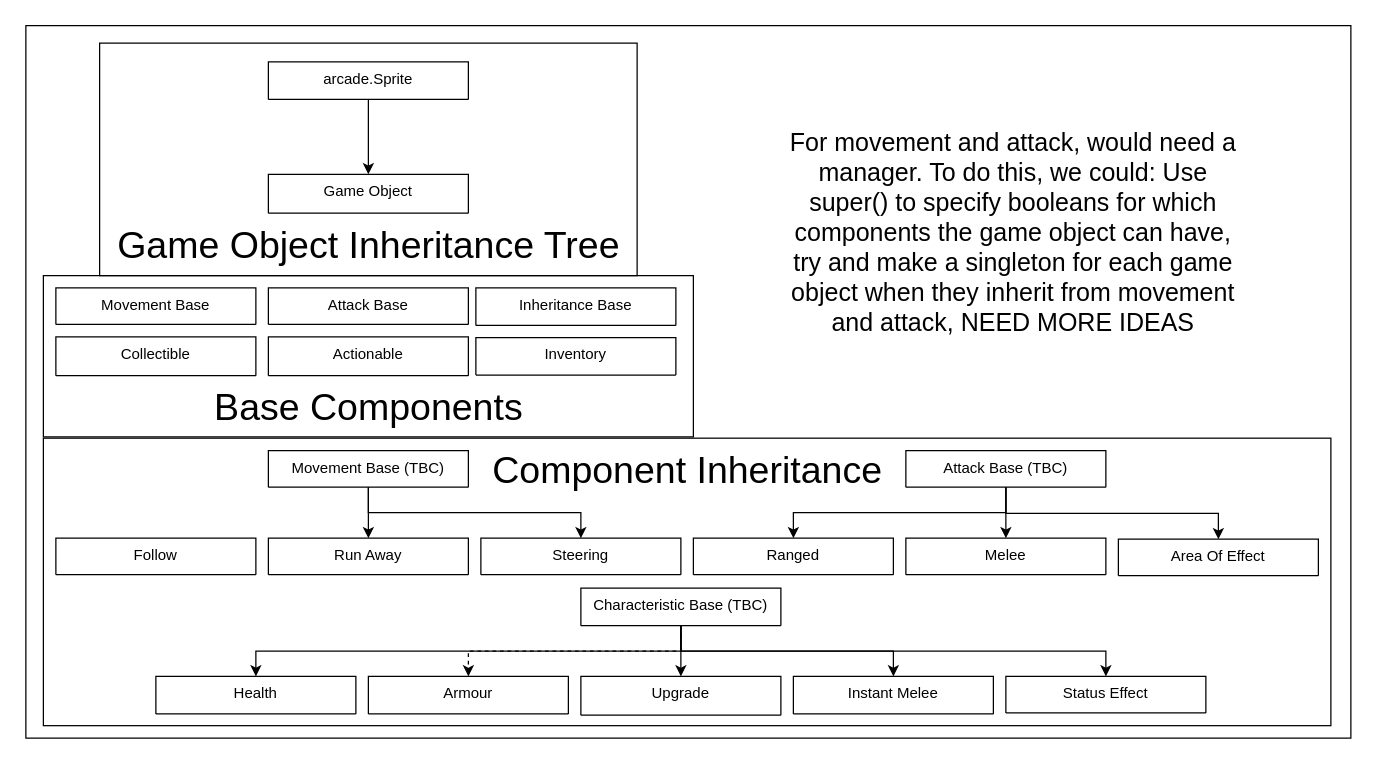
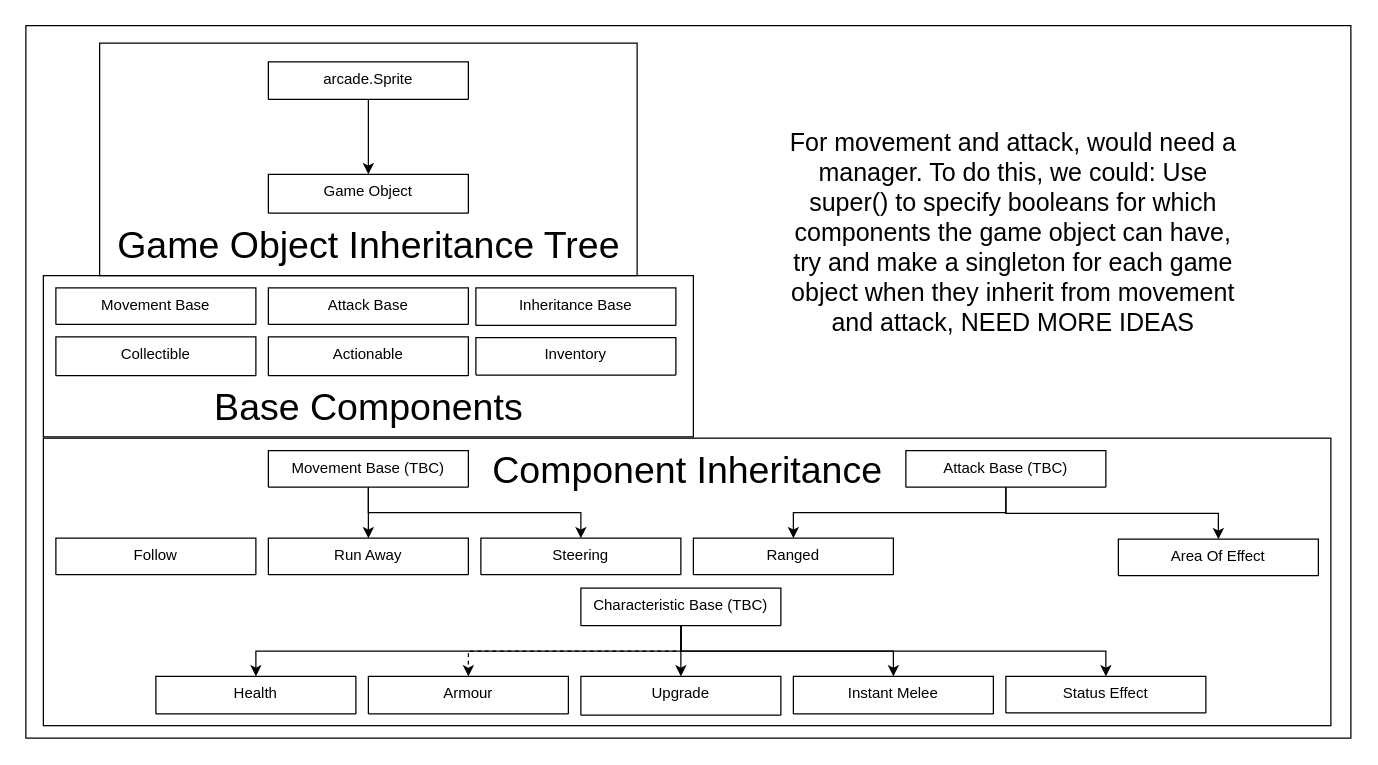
edge "Attack Base (TBC)" -> "Melee": removed
node "Melee": removed
